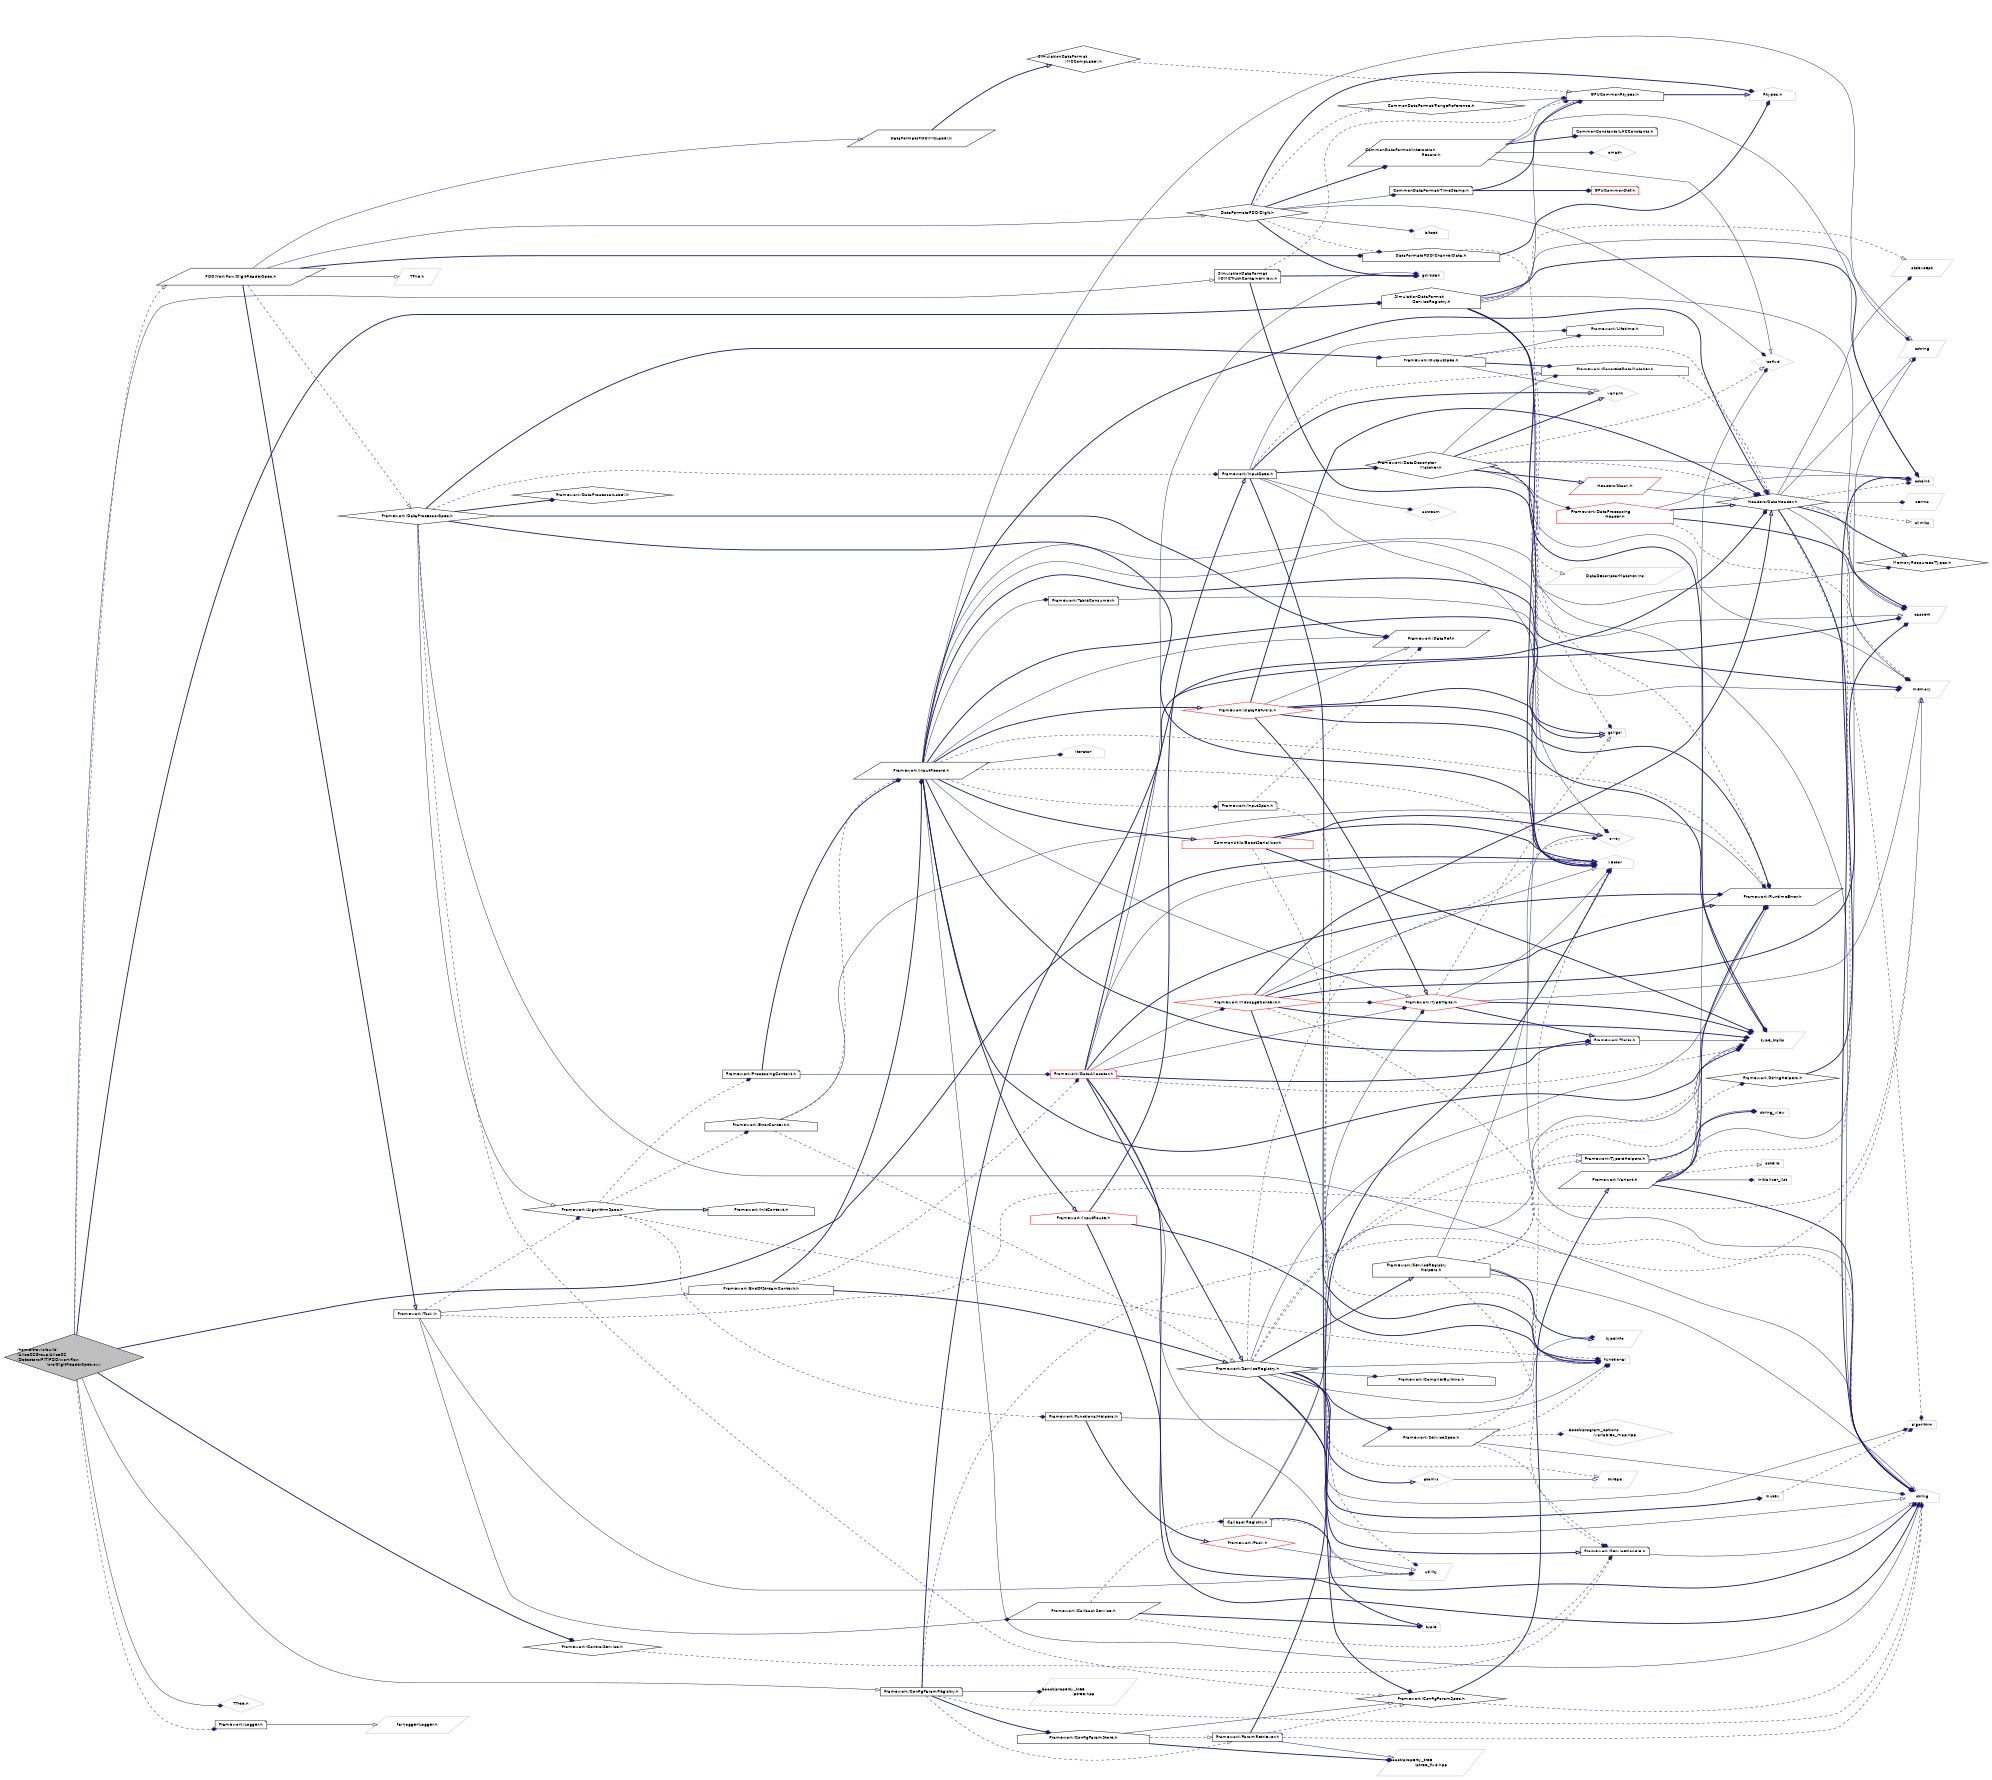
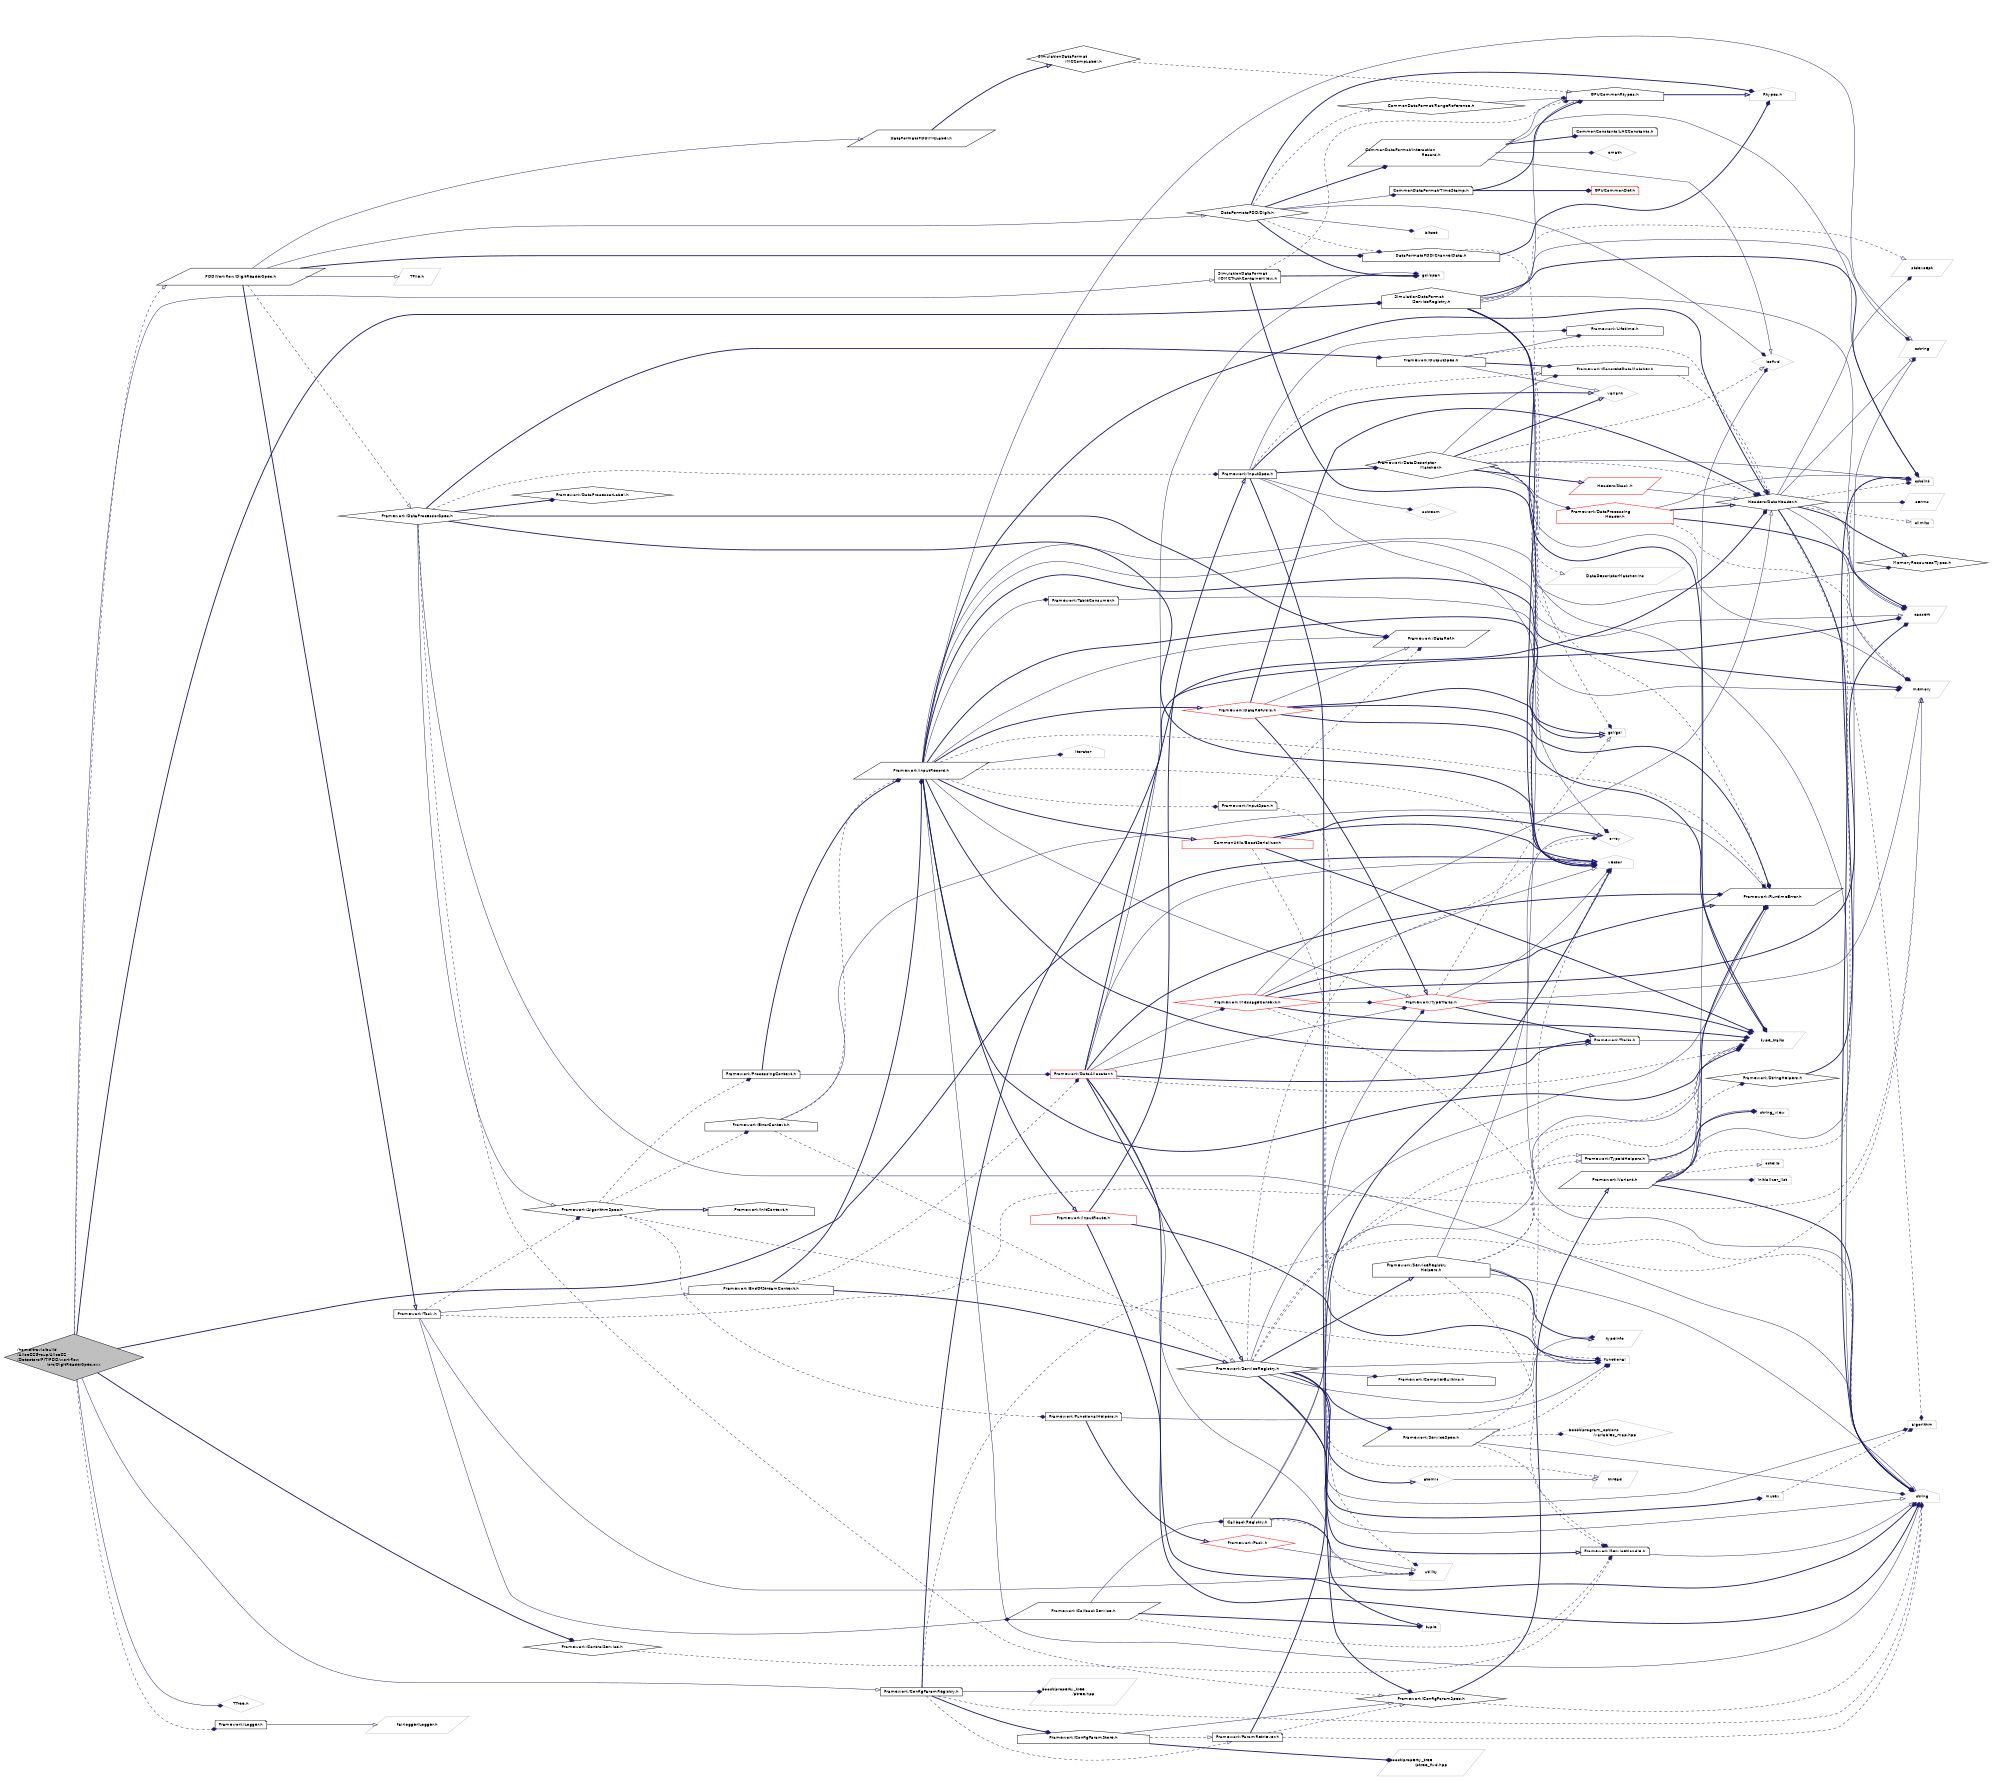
edge "Framework/MessageContext.h" -> "Headers/DataHeader.h": style bold -> solid
edge "Framework/MessageContext.h" -> "functional": removed
edge "Framework/CallbackService.h" -> "CallbackRegistry.h": style dashed -> solid
edge "Framework/ParamRetriever.h" -> "boost/property_tree /ptree_fwd.hpp": removed
